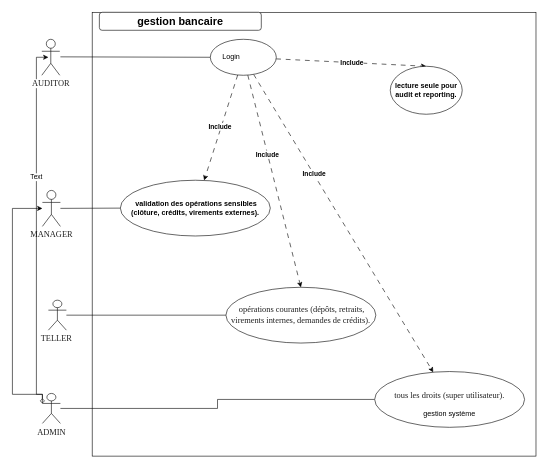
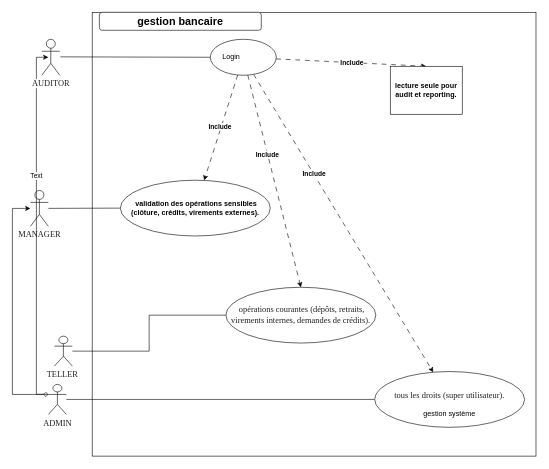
node "lecture seule pour audit et reporting.": shape ellipse -> rectangle
node "MANAGER": moved (51, 209) -> (39, 209)
node "TELLER": moved (57, 315) -> (63, 351)
node "ADMIN": moved (51, 409) -> (57, 400)
